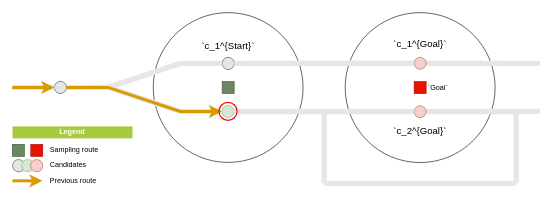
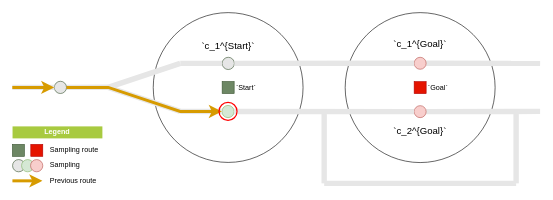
node "`Start`": added
node "Legend": size 120x12 -> 90x12
node "Candidates": label "Candidates" -> "Sampling"
